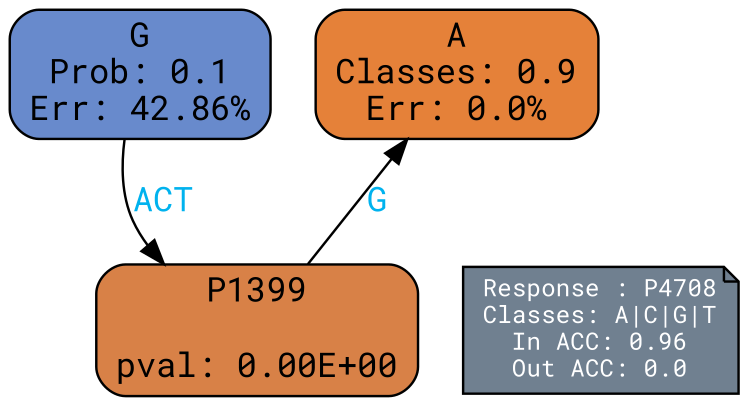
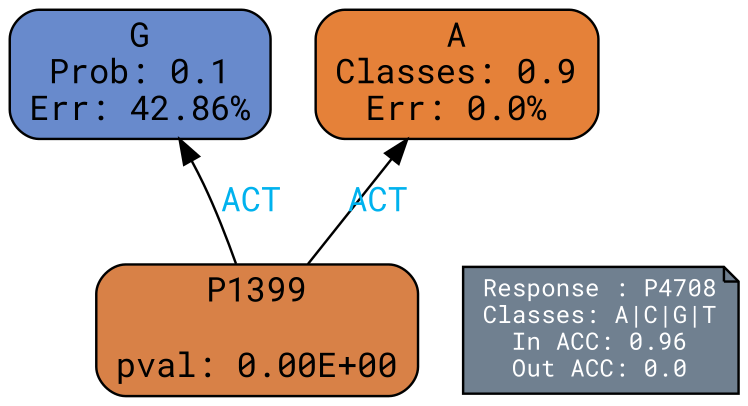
edge "G Prob: 0.1 Err: 42.86%" -> "P1399 pval: 0.00E+00": reversed
edge "P1399 pval: 0.00E+00" -> "A Classes: 0.9 Err: 0.0%": label "G" -> "ACT"
